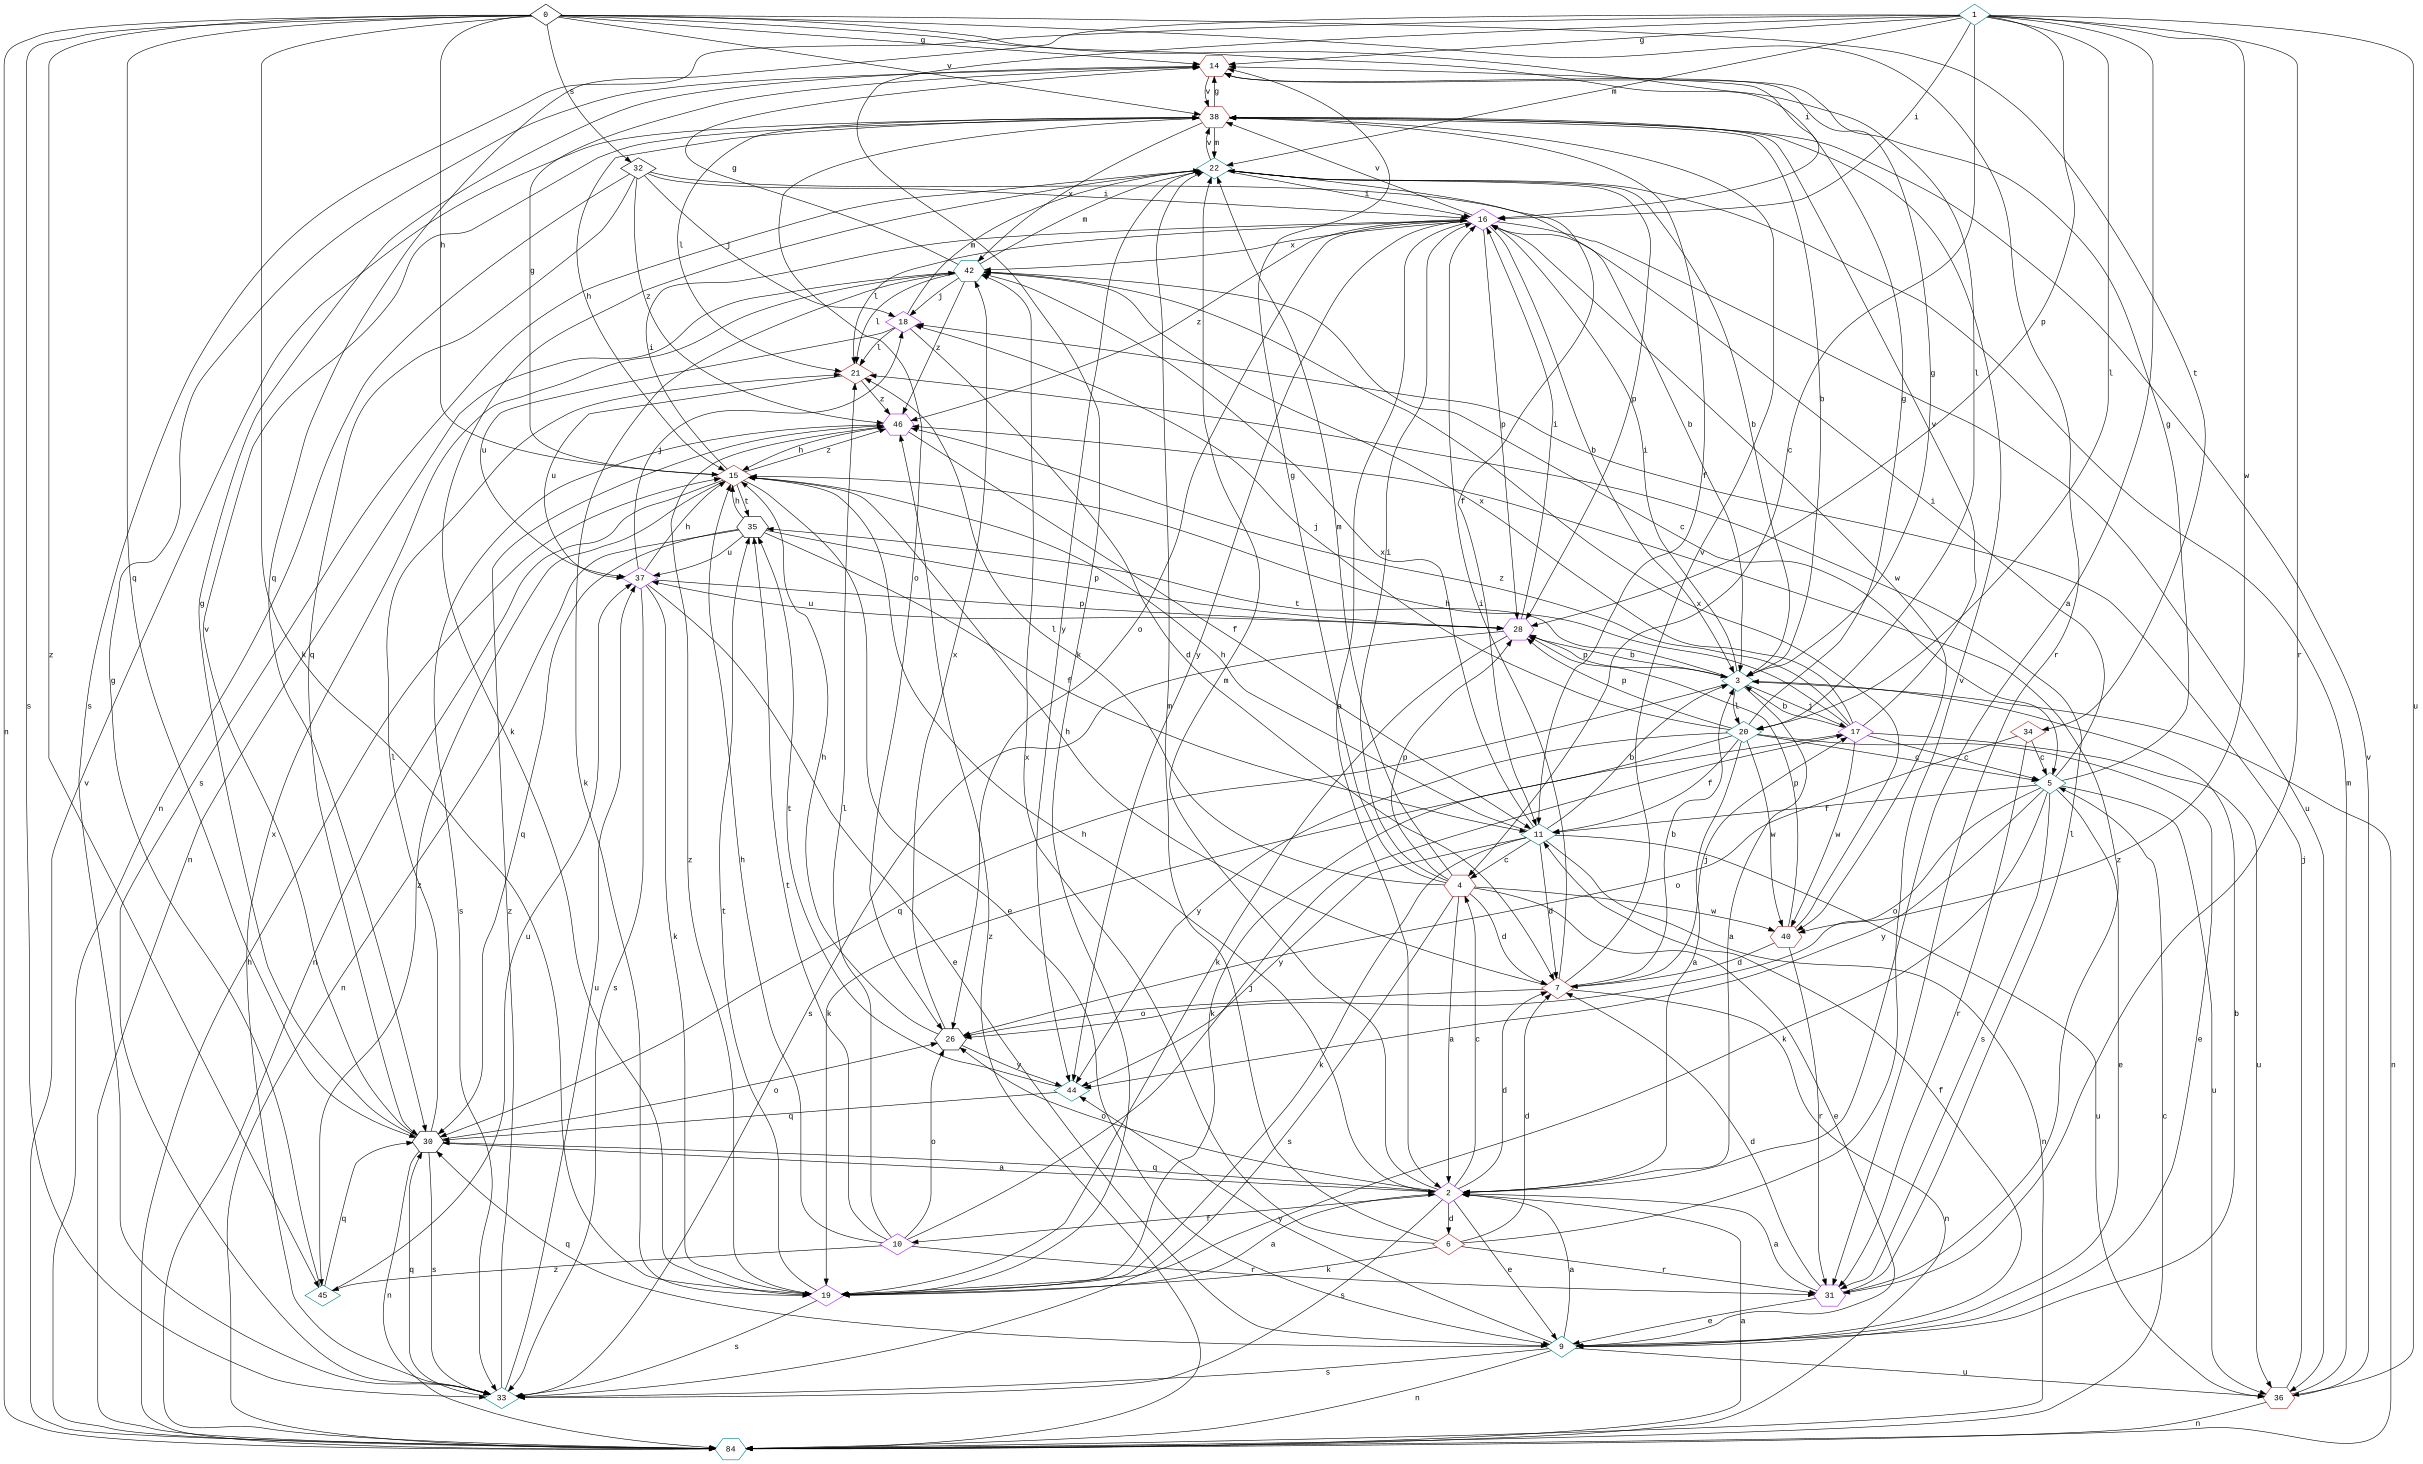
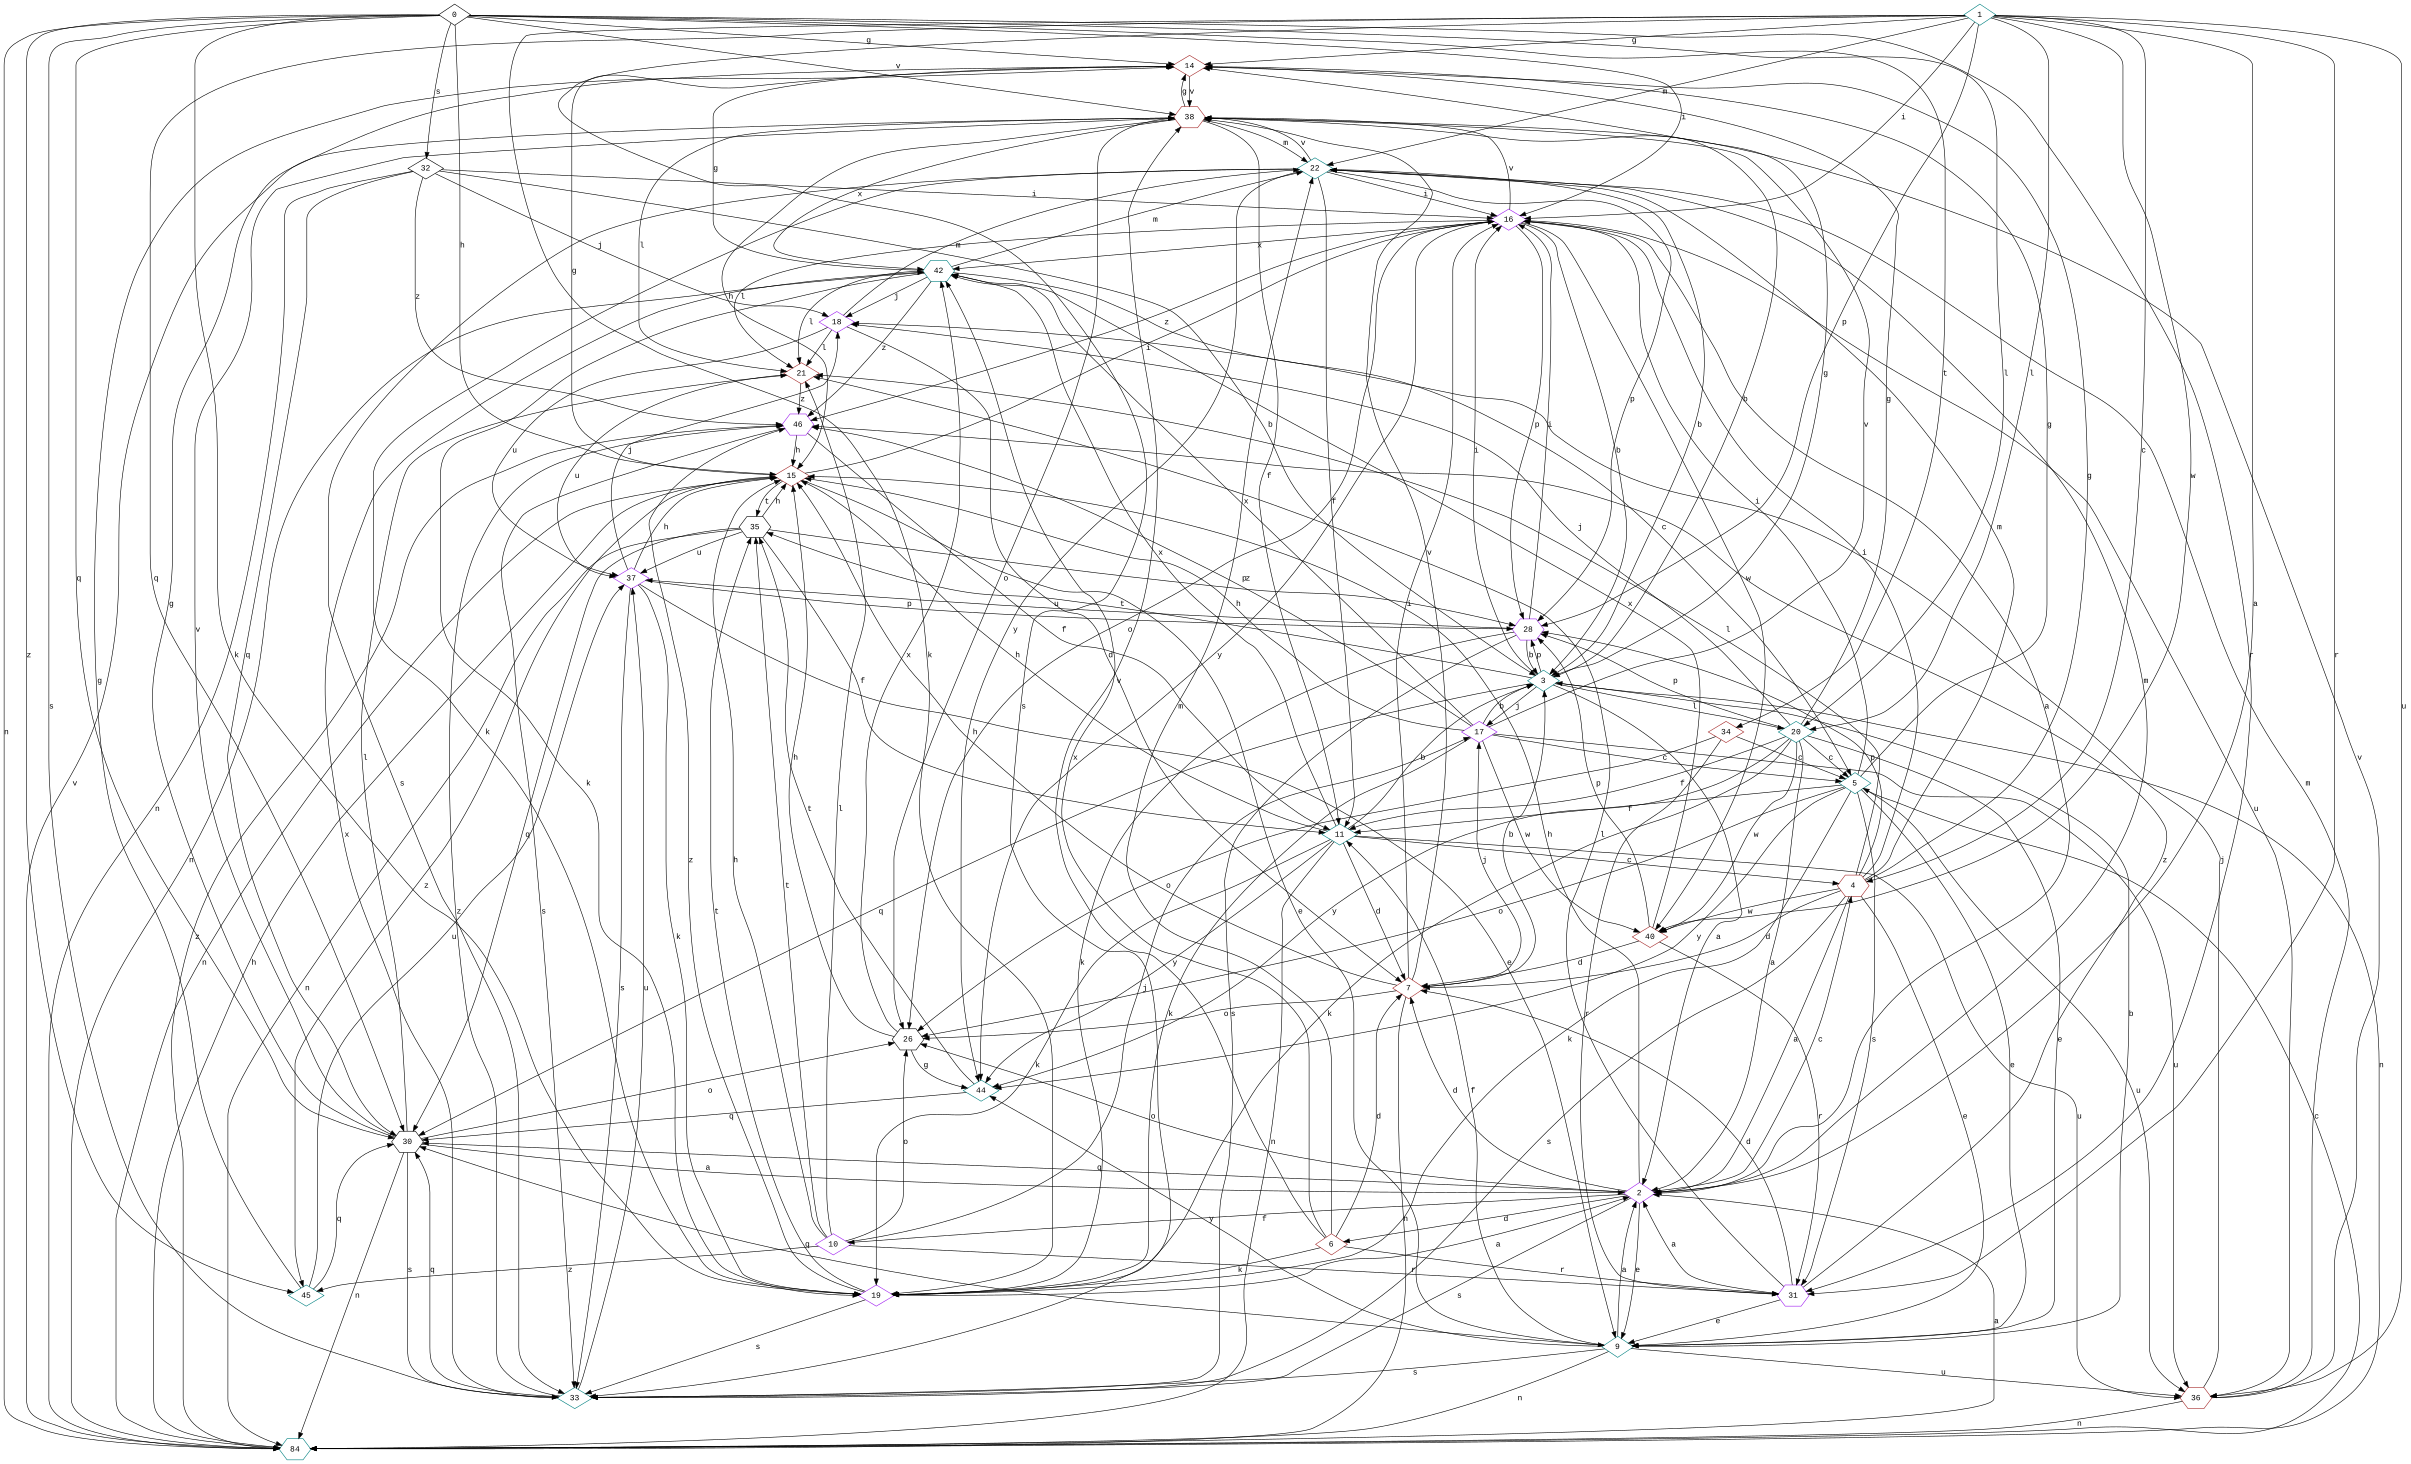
node "14": shape hexagon -> diamond
edge "15" -> "46": removed, label "z"
node "40": shape hexagon -> diamond
edge "26" -> "44": label "y" -> "g"
